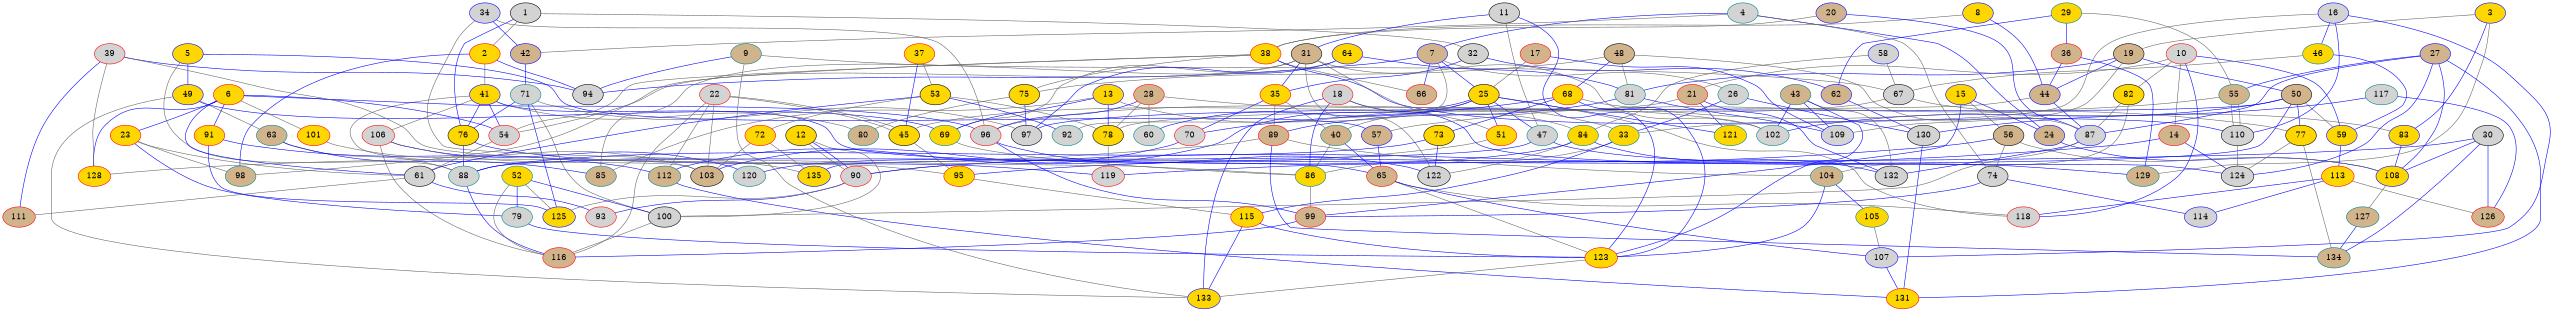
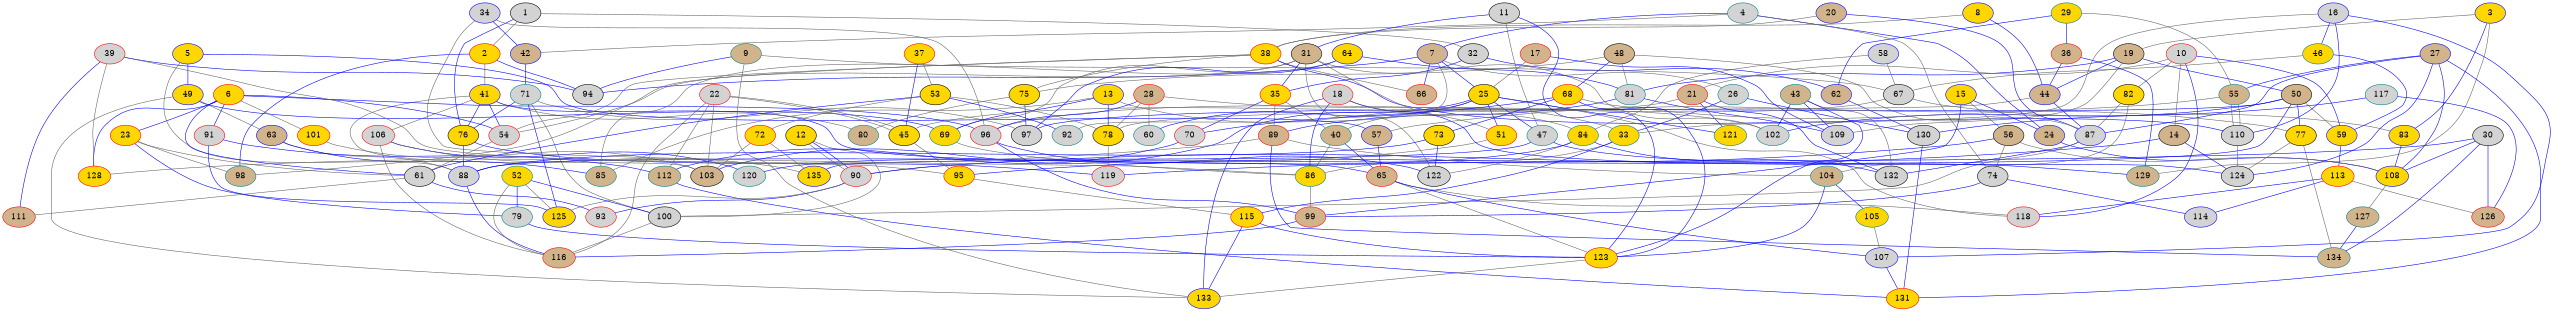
node "91": fillcolor gold -> lightgrey
node "63": color teal -> blue
node "14": color red -> black
node "88": color teal -> blue
